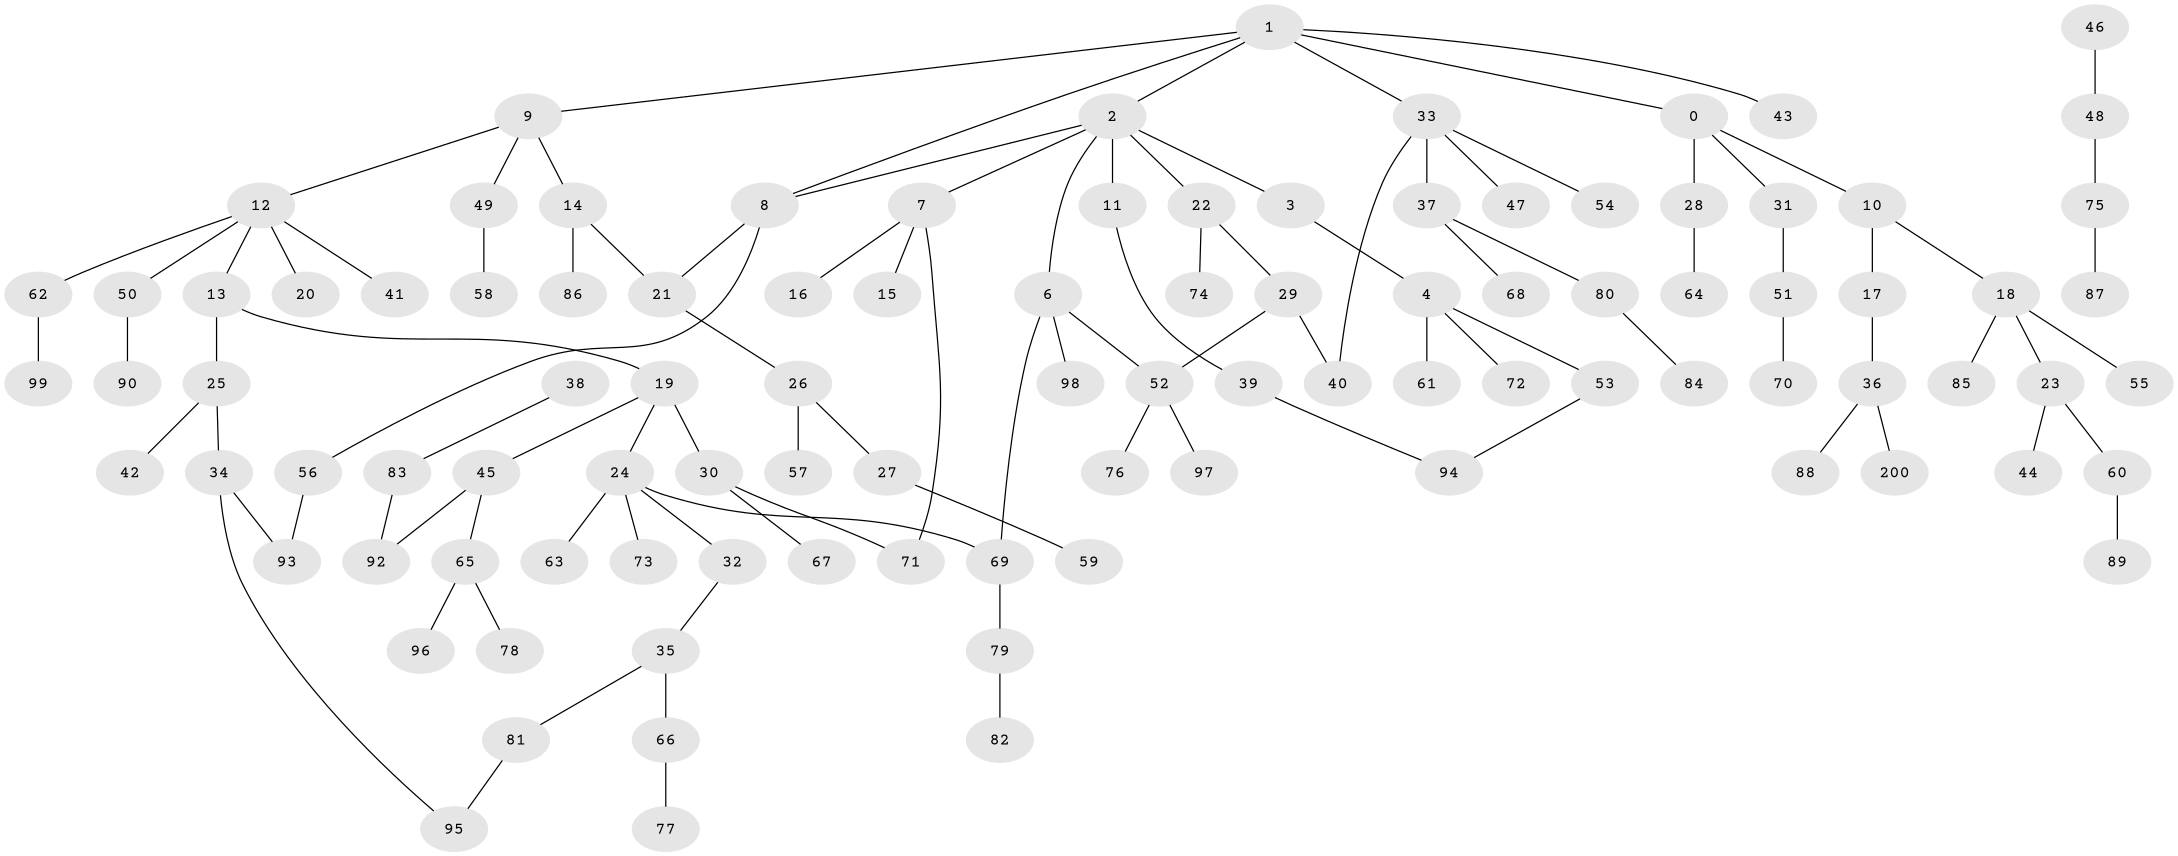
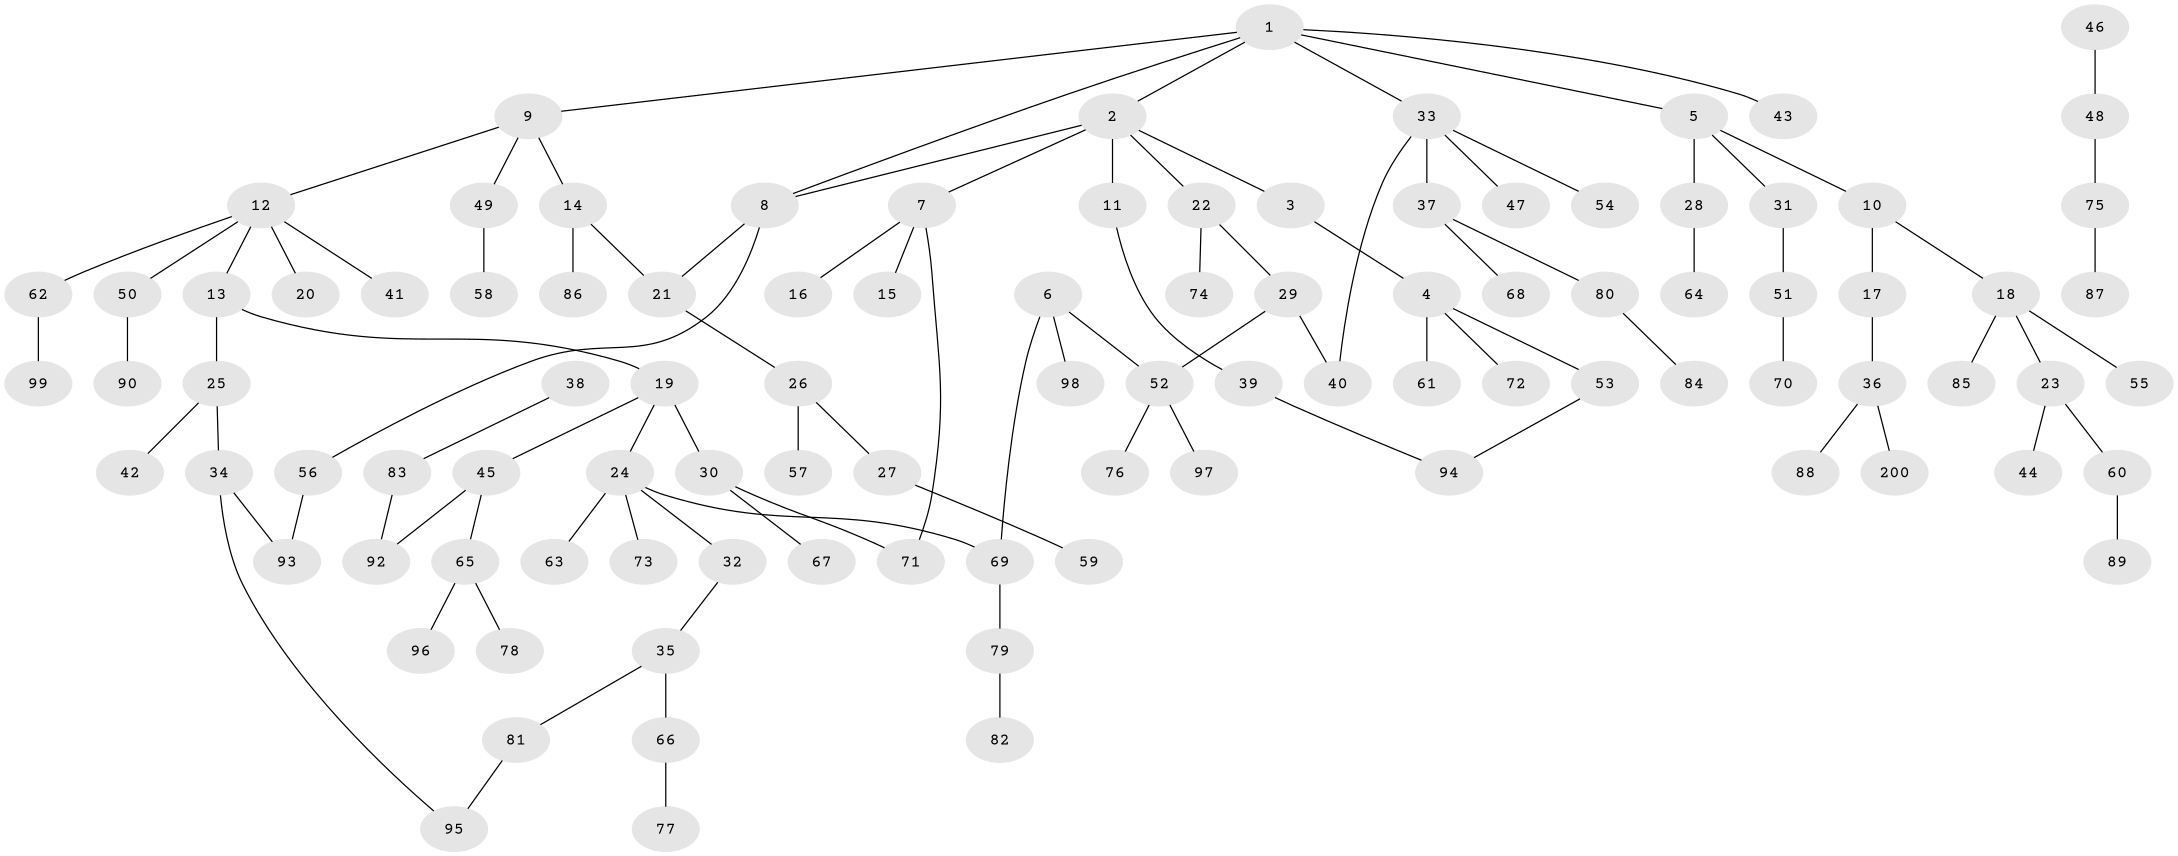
node "0": label "0" -> "5"
edge "2" -- "6": removed
